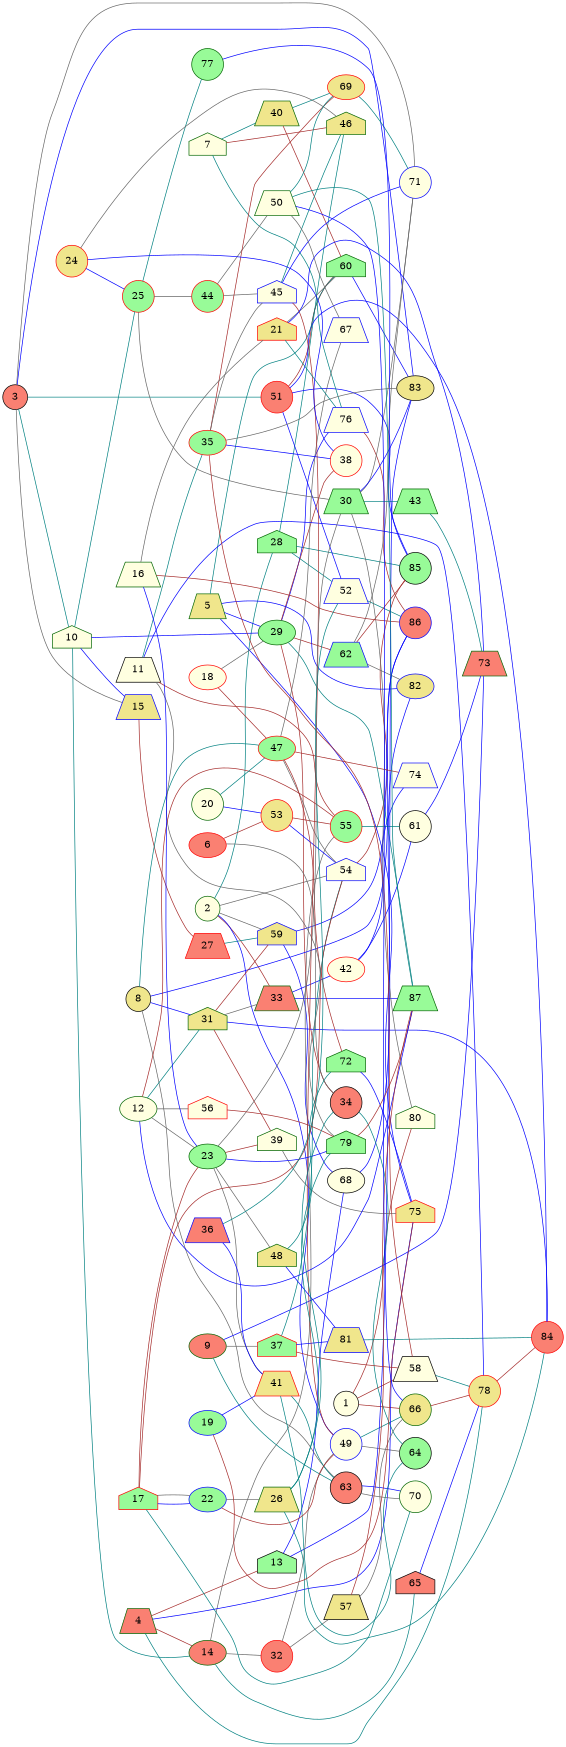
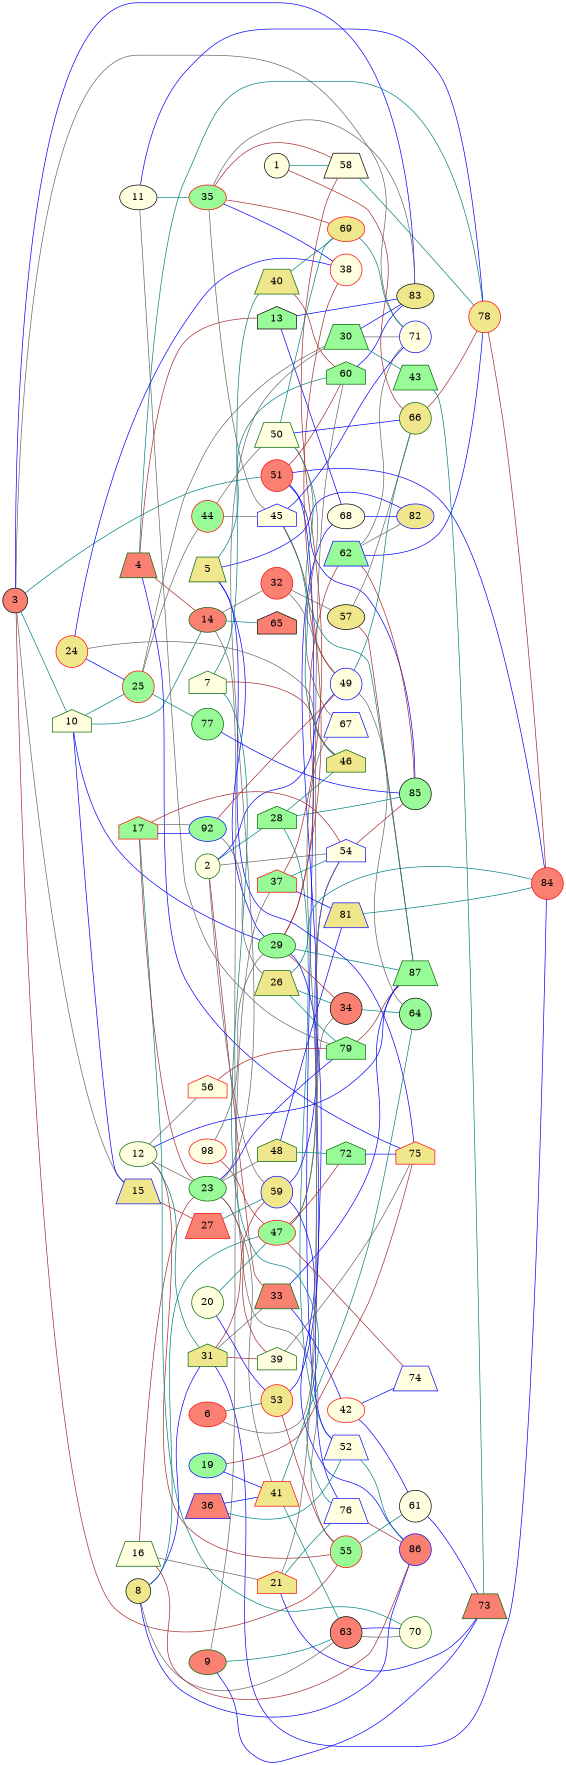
node "11": shape trapezium -> ellipse
node "18": label "18" -> "98"
edge "11" -- "55": now "3" -- "55"
edge "53" -- "6": color brown -> teal
edge "16" -- "23": color blue -> brown
node "59": shape house -> circle
node "80": removed
edge "58" -- "1": color brown -> teal
edge "78" -- "65": now "78" -- "62"
node "22": label "22" -> "92"
node "57": shape trapezium -> ellipse
